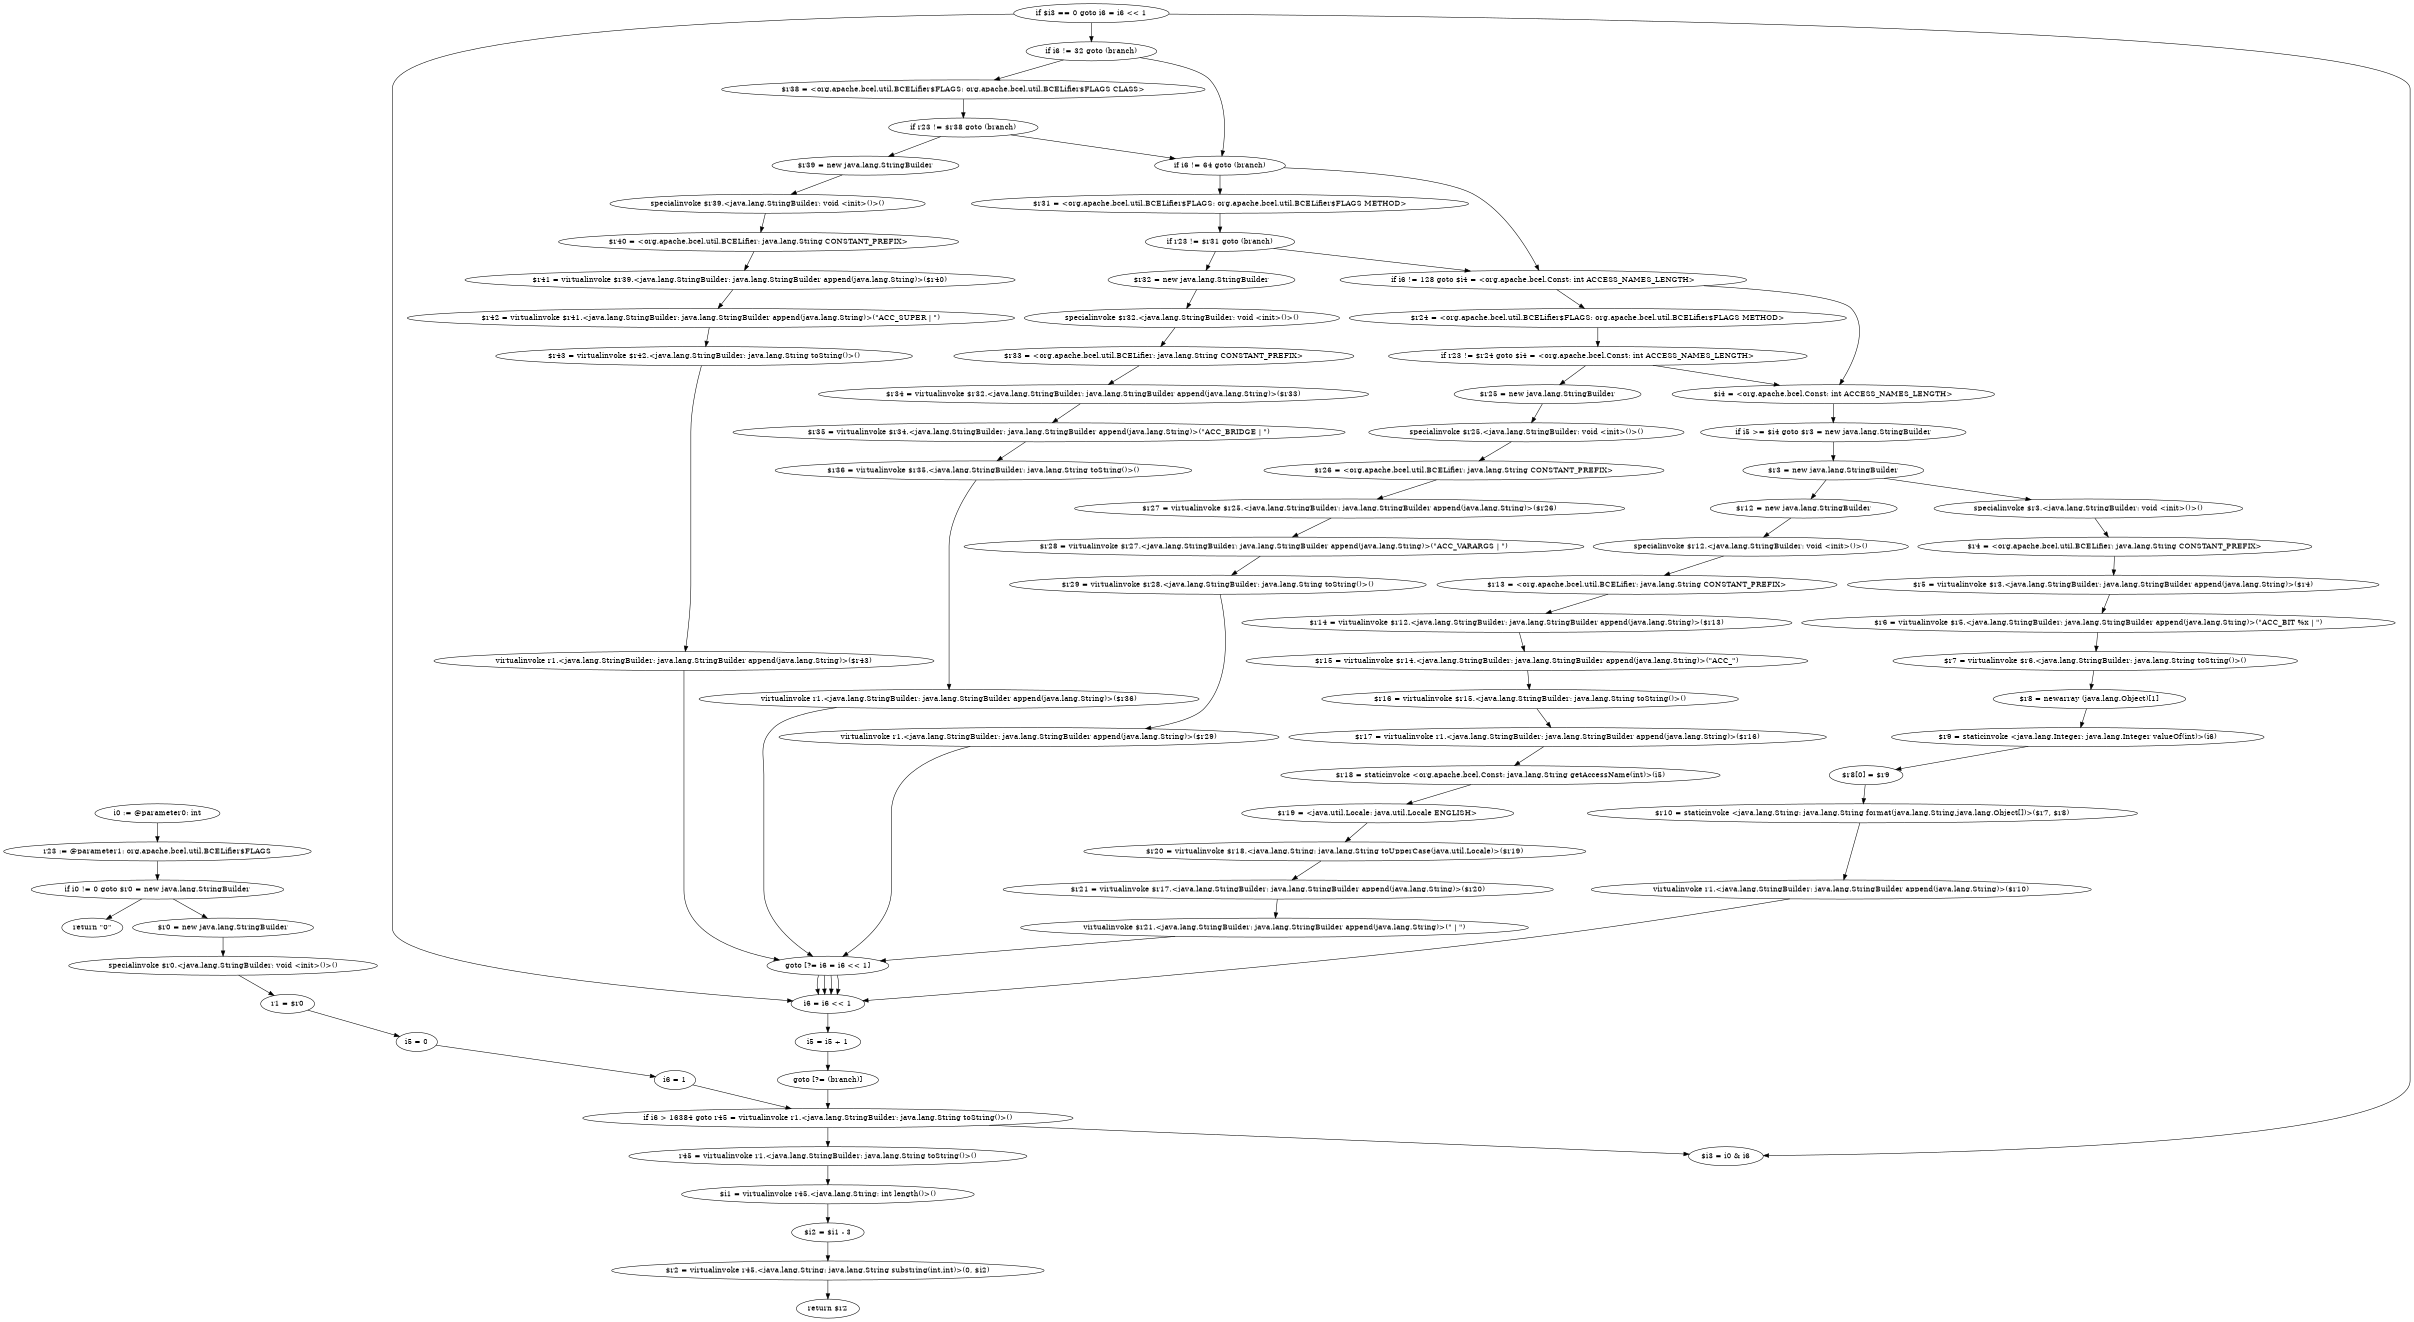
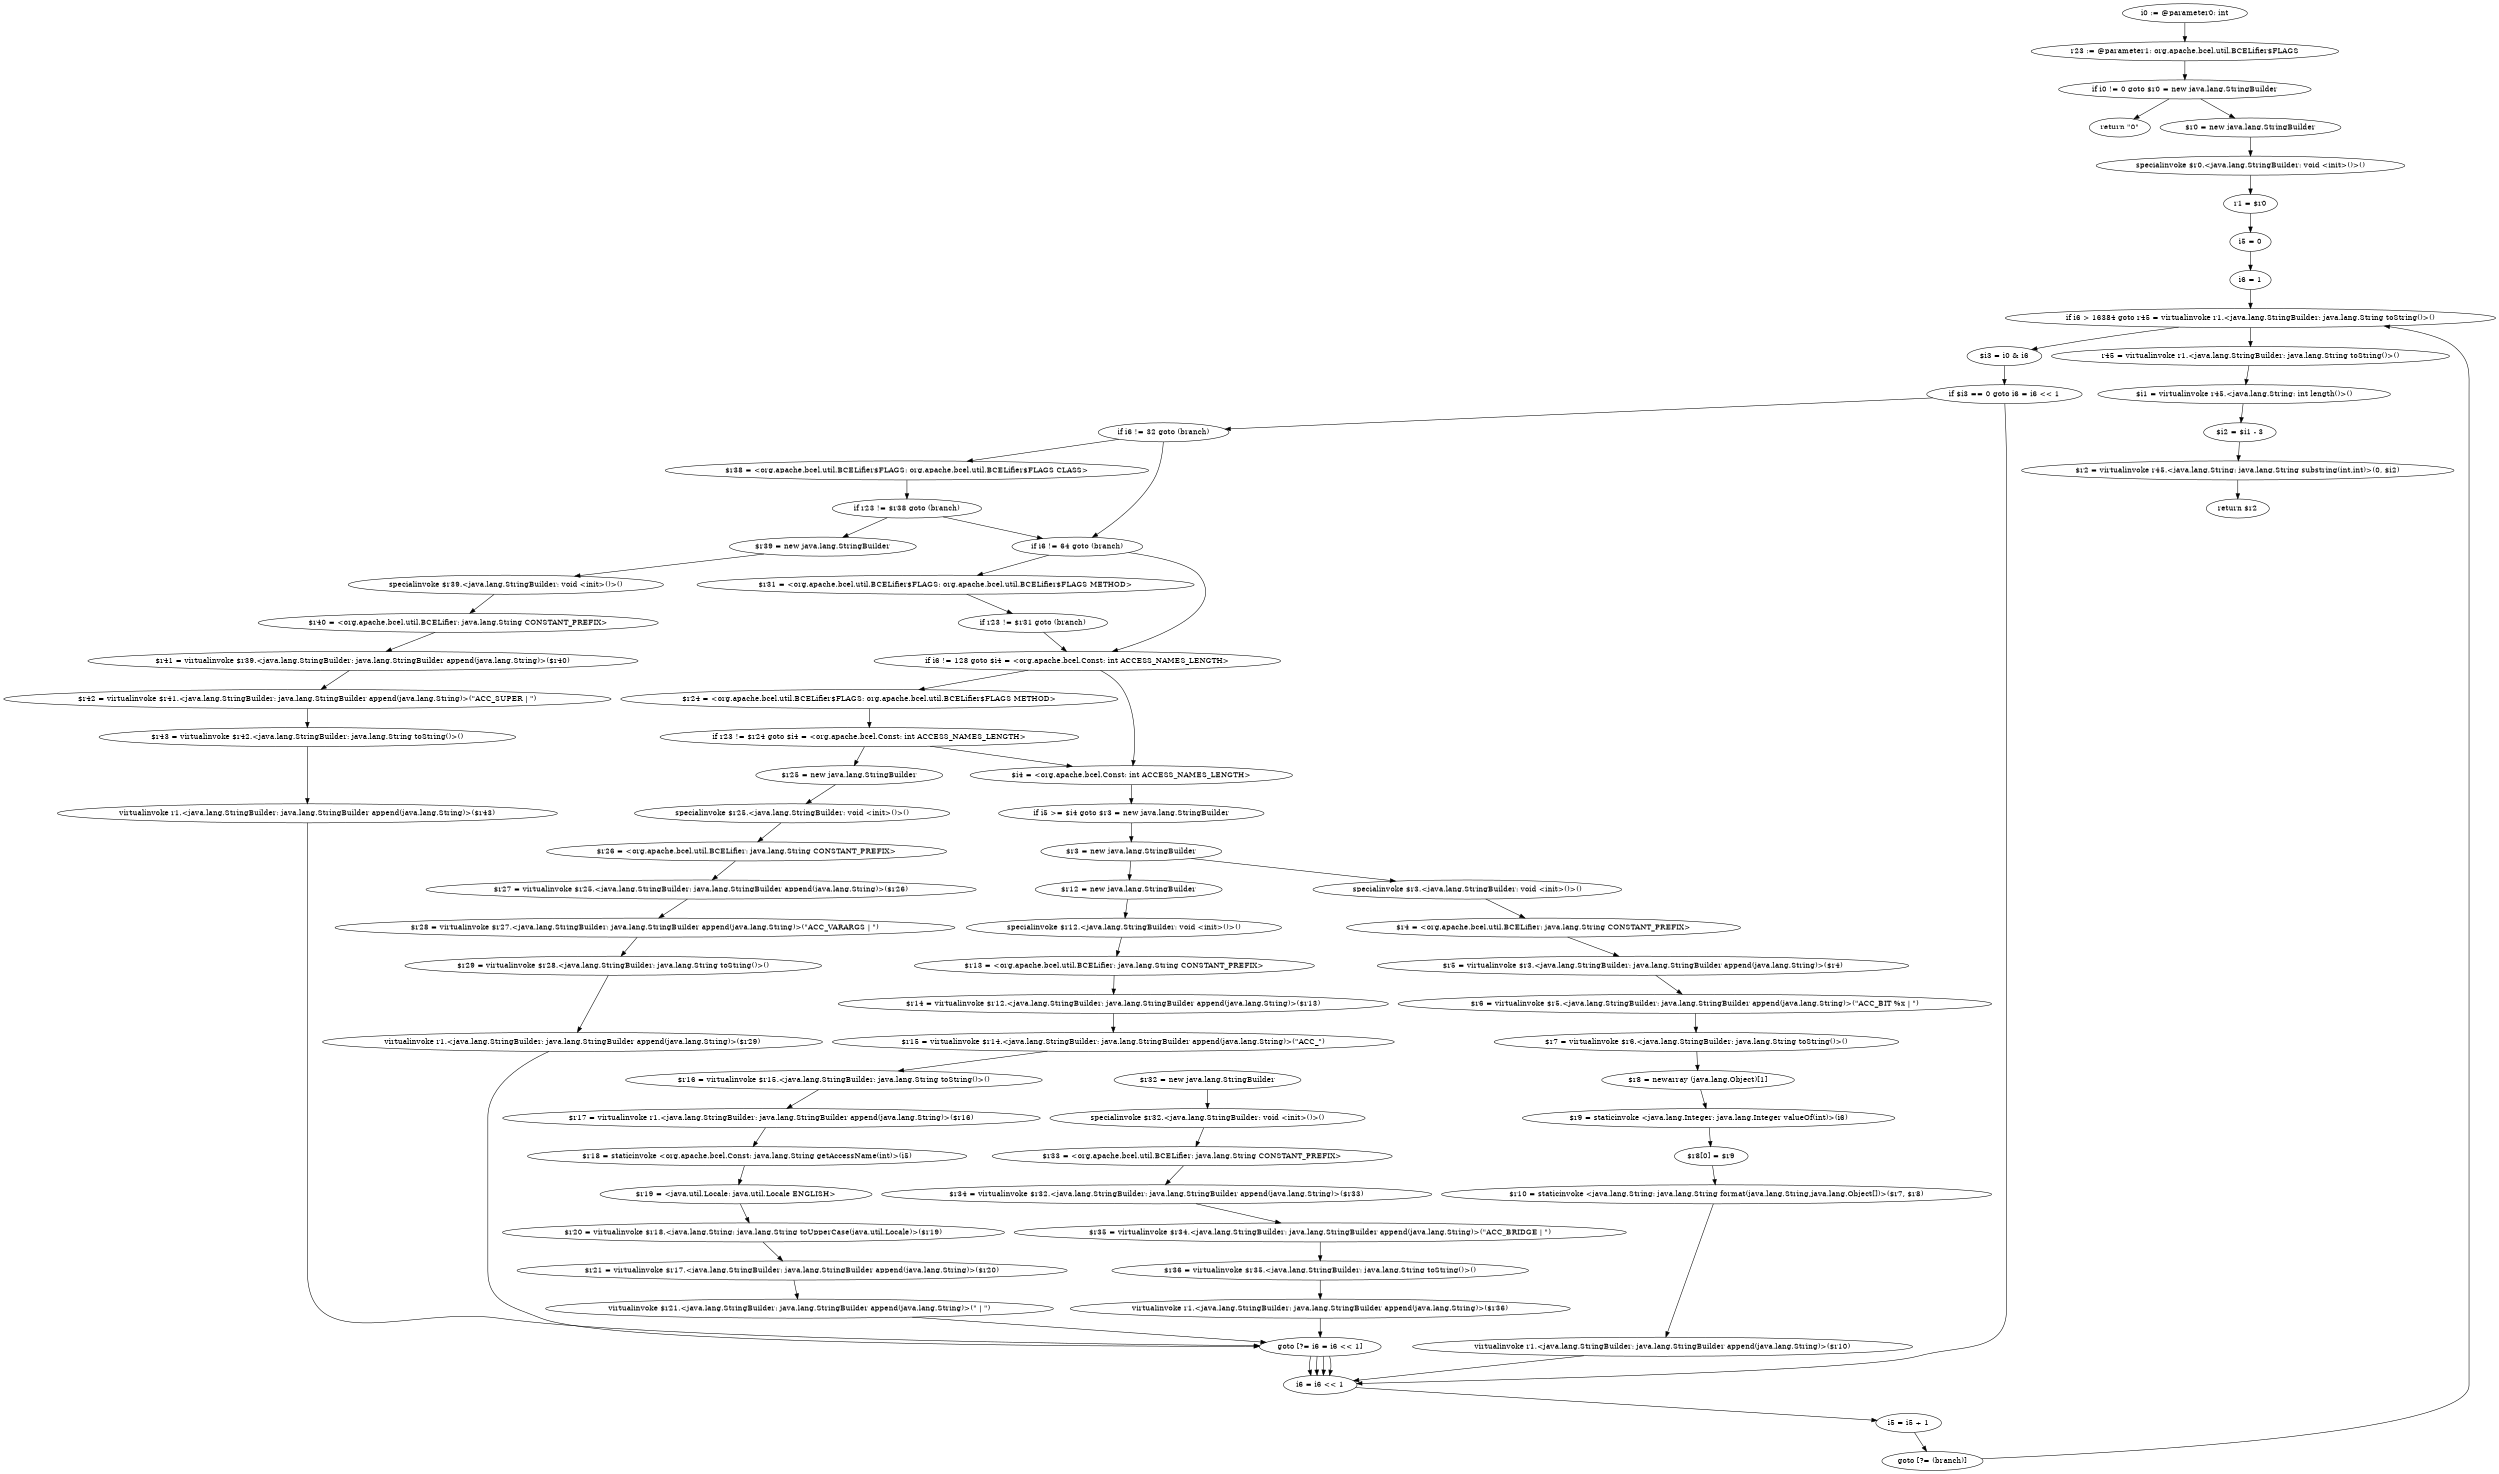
edge "if r23 != $r31 goto (branch)" -> "$r32 = new java.lang.StringBuilder": removed
edge "if $i3 == 0 goto i6 = i6 << 1" -> "$i3 = i0 & i6": reversed
